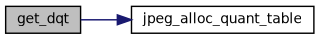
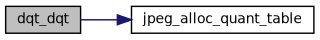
node "get_dqt": label "get_dqt" -> "dqt_dqt"
